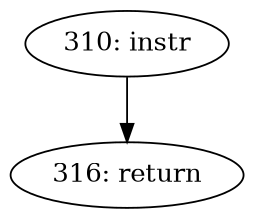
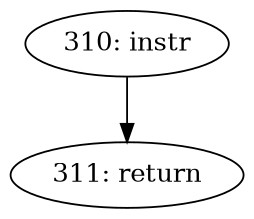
node "316: return": label "316: return" -> "311: return"
